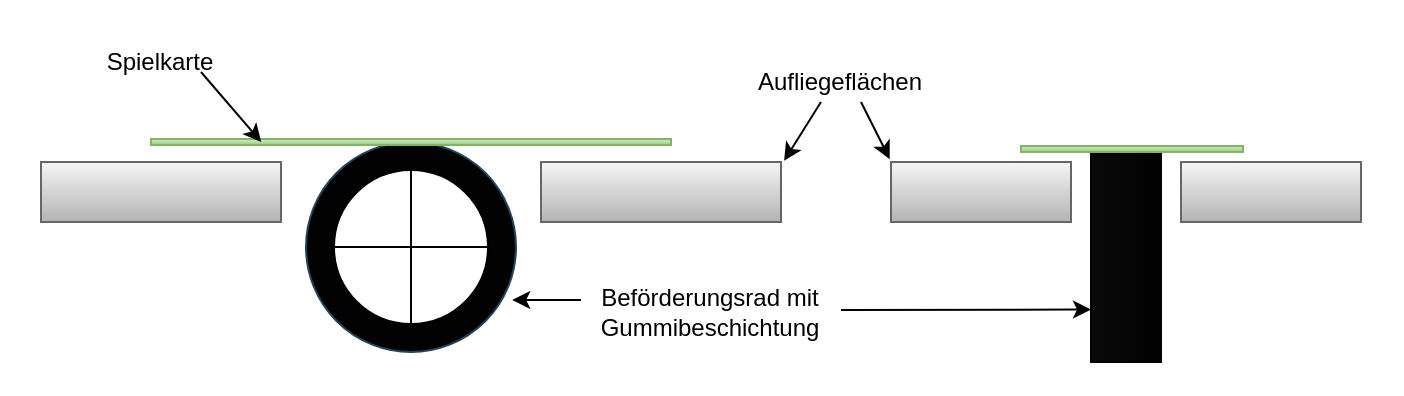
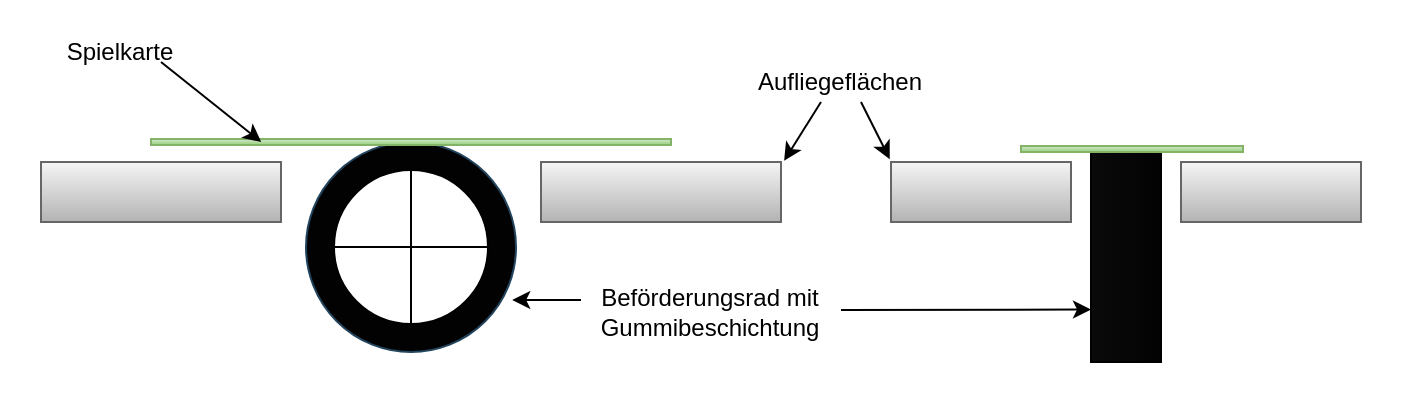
node "Spielkarte": moved (161, 62) -> (121, 52)
